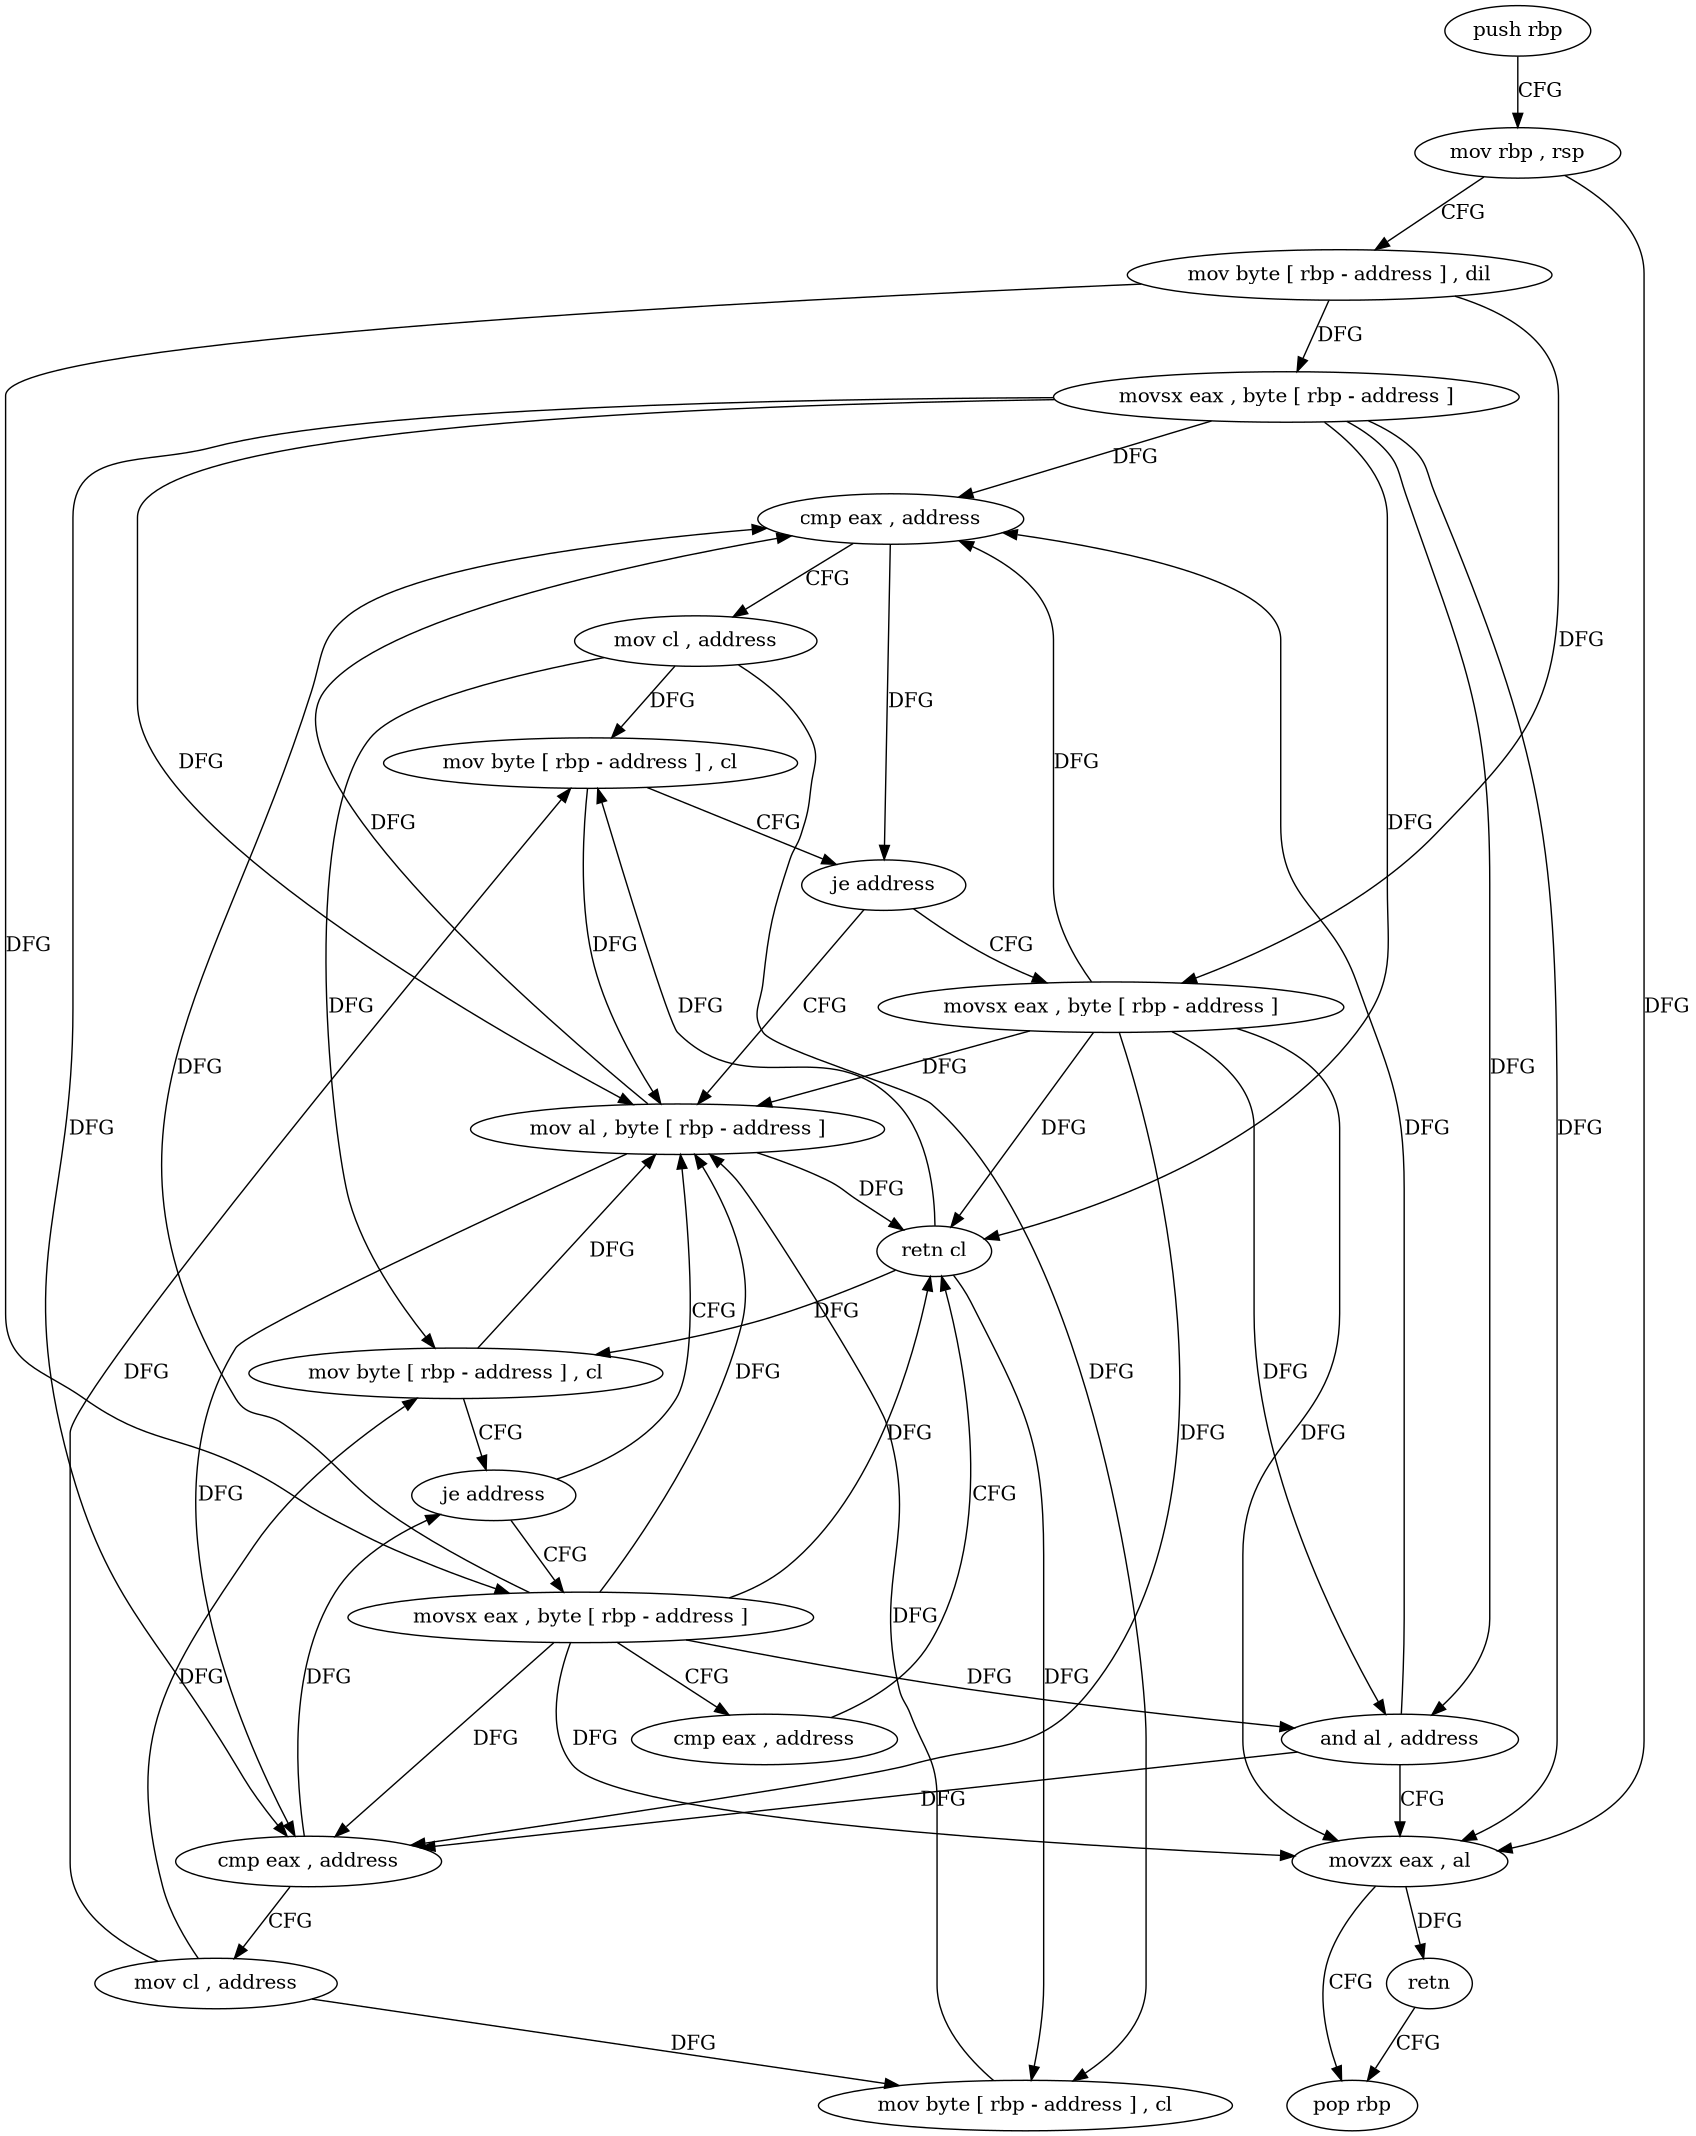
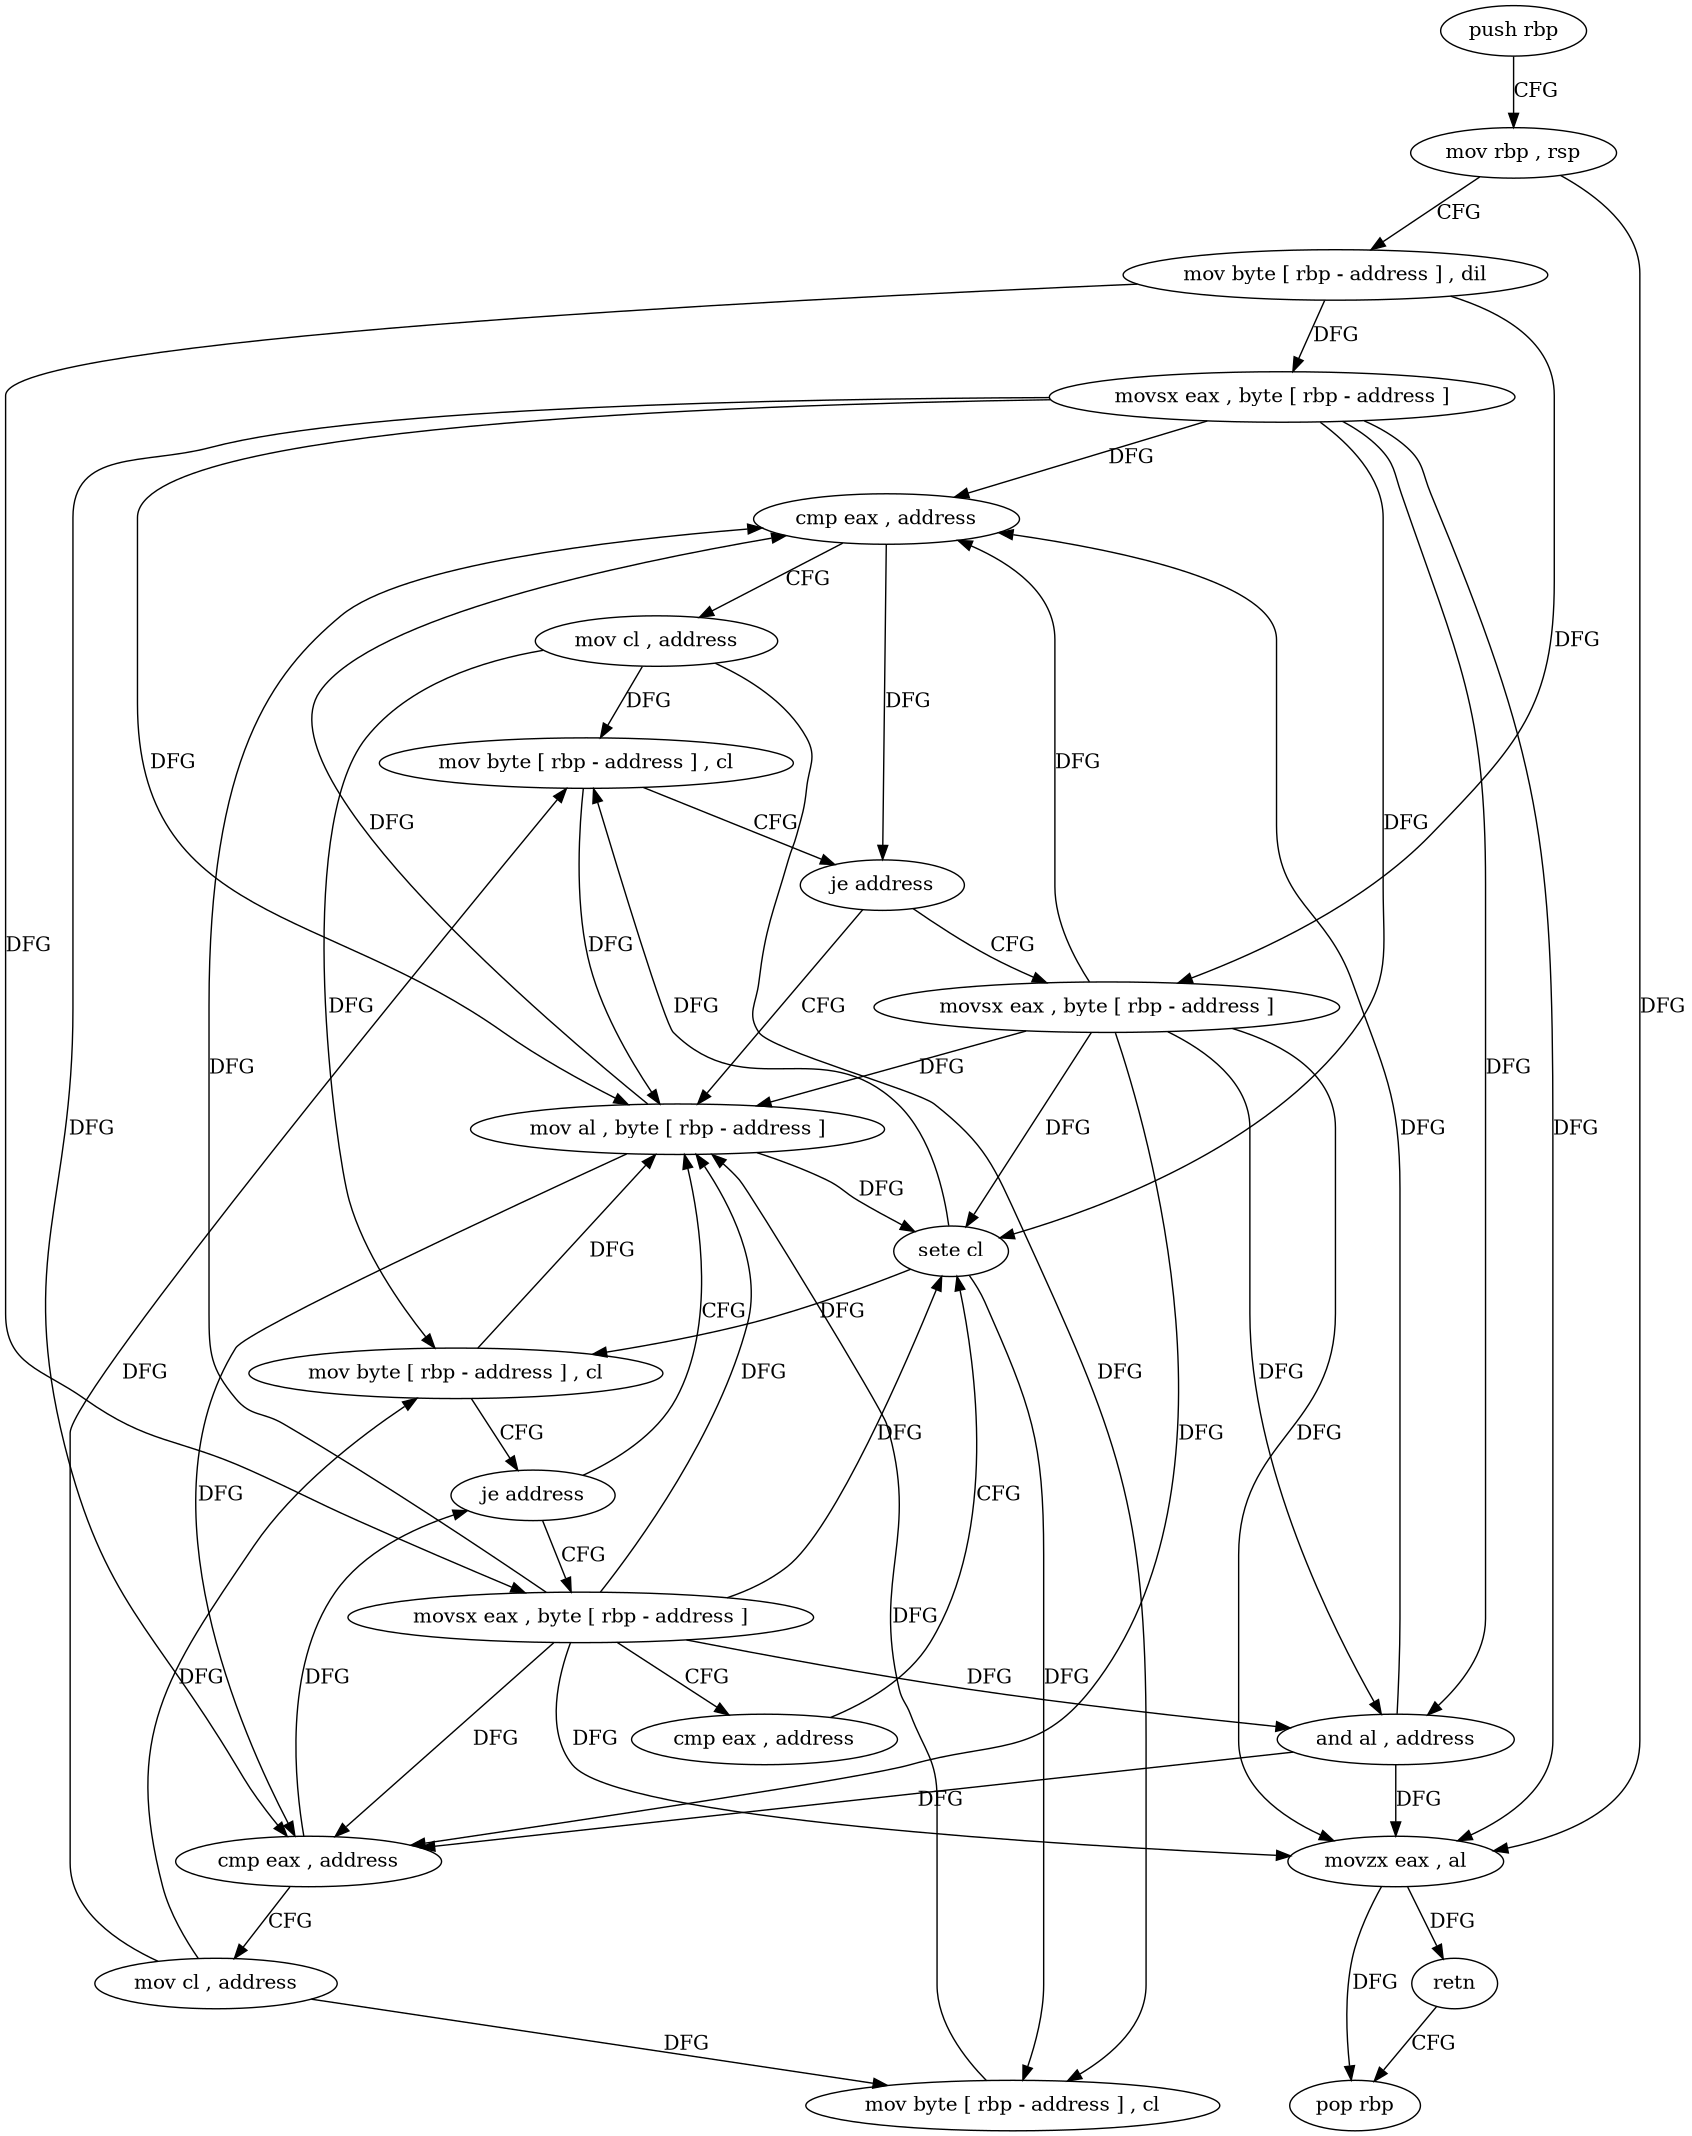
node "retn cl": label "retn cl" -> "sete cl"
edge "and al , address" -> "movzx eax , al": label "CFG" -> "DFG"
edge "movzx eax , al" -> "pop rbp": label "CFG" -> "DFG"
